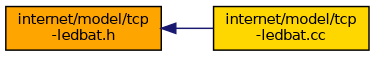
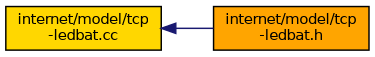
edge "internet/model/tcp -ledbat.cc" -> "internet/model/tcp -ledbat.h": reversed
